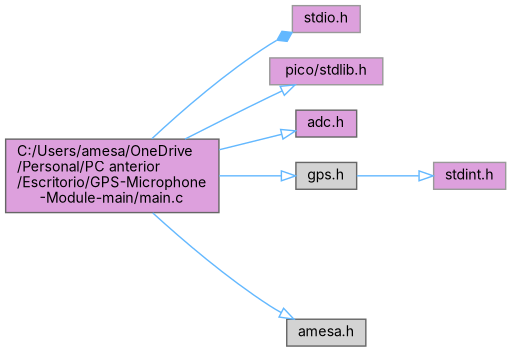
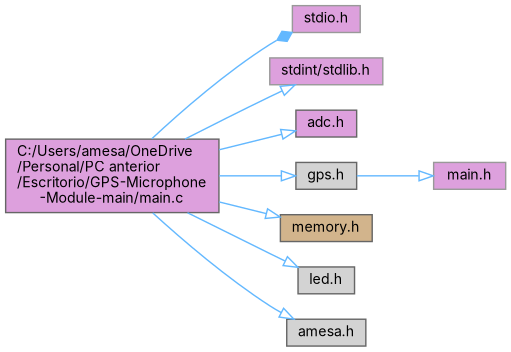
node "pico/stdlib.h": label "pico/stdlib.h" -> "stdint/stdlib.h"
node "stdint.h": label "stdint.h" -> "main.h"
node "memory.h": added
node "led.h": added
